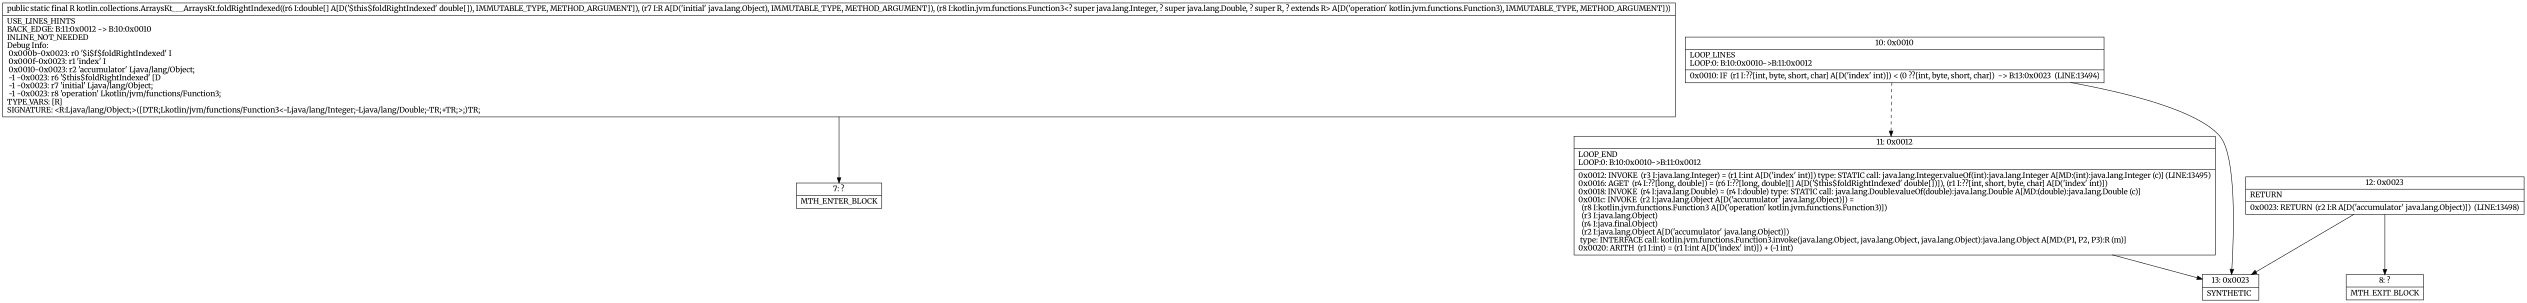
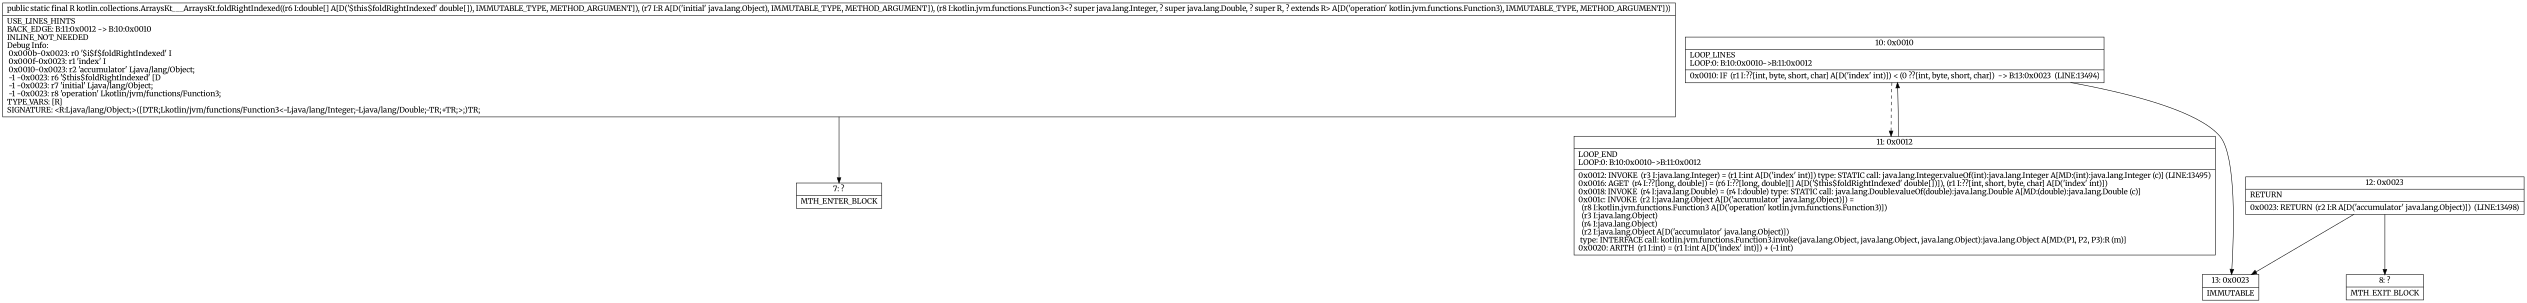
node "11: 0x0012": text "(r4 I:java.final.Object)" -> "(r4 I:java.lang.Object)"
edge "11: 0x0012" -> "13: 0x0023": now "11: 0x0012" -> "10: 0x0010"
node "13: 0x0023": text "SYNTHETIC" -> "IMMUTABLE"
